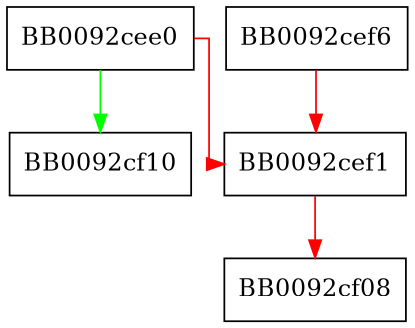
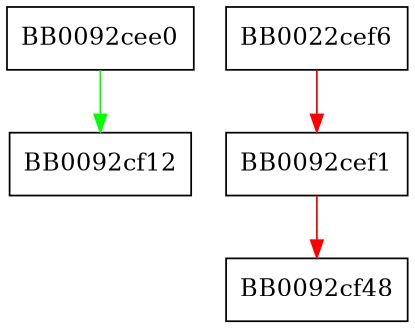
node "BB0092cef6": label "BB0092cef6" -> "BB0022cef6"
edge "BB0092cee0" -> "BB0092cef1": removed
node "BB0092cf10": label "BB0092cf10" -> "BB0092cf12"
node "BB0092cf08": label "BB0092cf08" -> "BB0092cf48"
